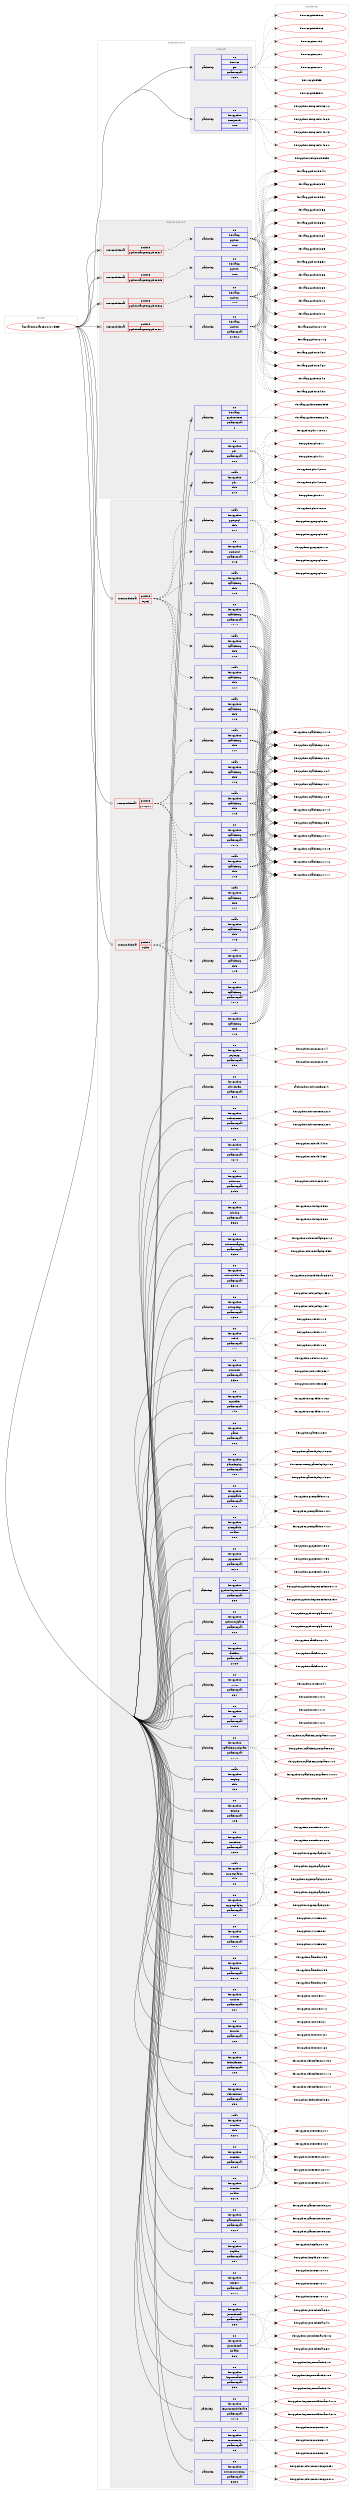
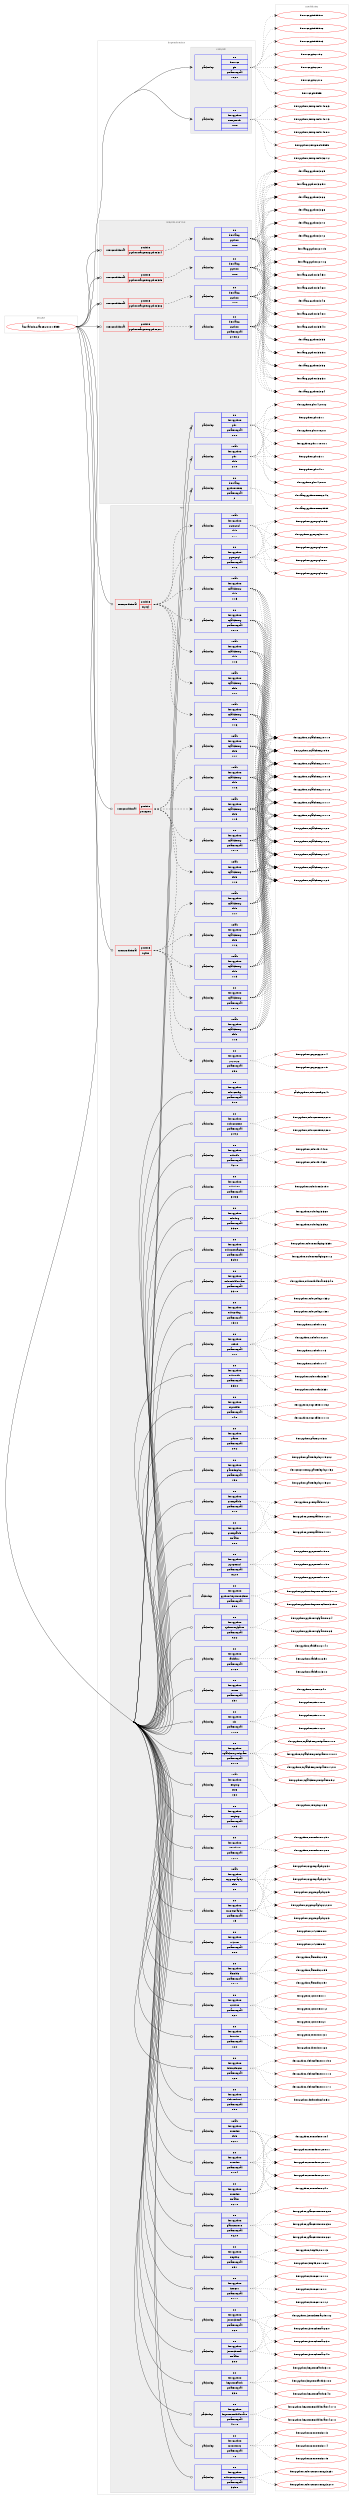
node "dev-python/WSME-0.9.2": removed
